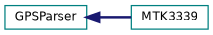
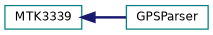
edge "MTK3339" -> "GPSParser": reversed
